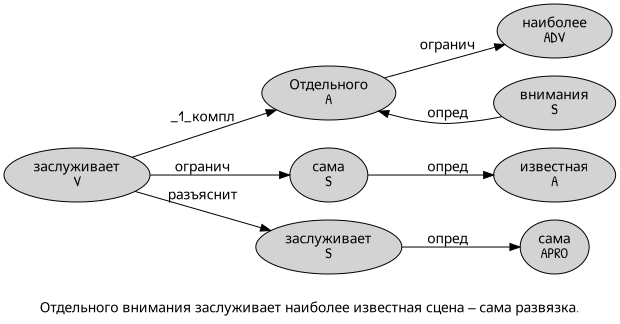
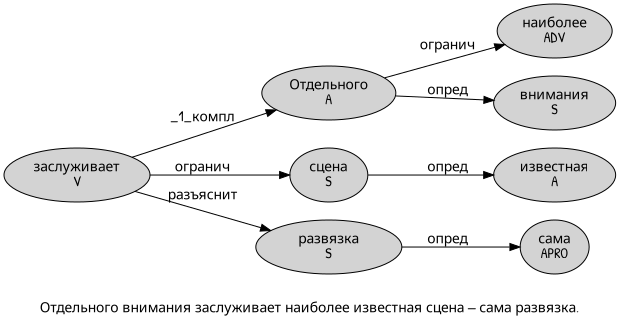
edge "внимания S" -> "Отдельного A": reversed
node "сама S": label "сама S" -> "сцена S"
node "заслуживает S": label "заслуживает S" -> "развязка S"
